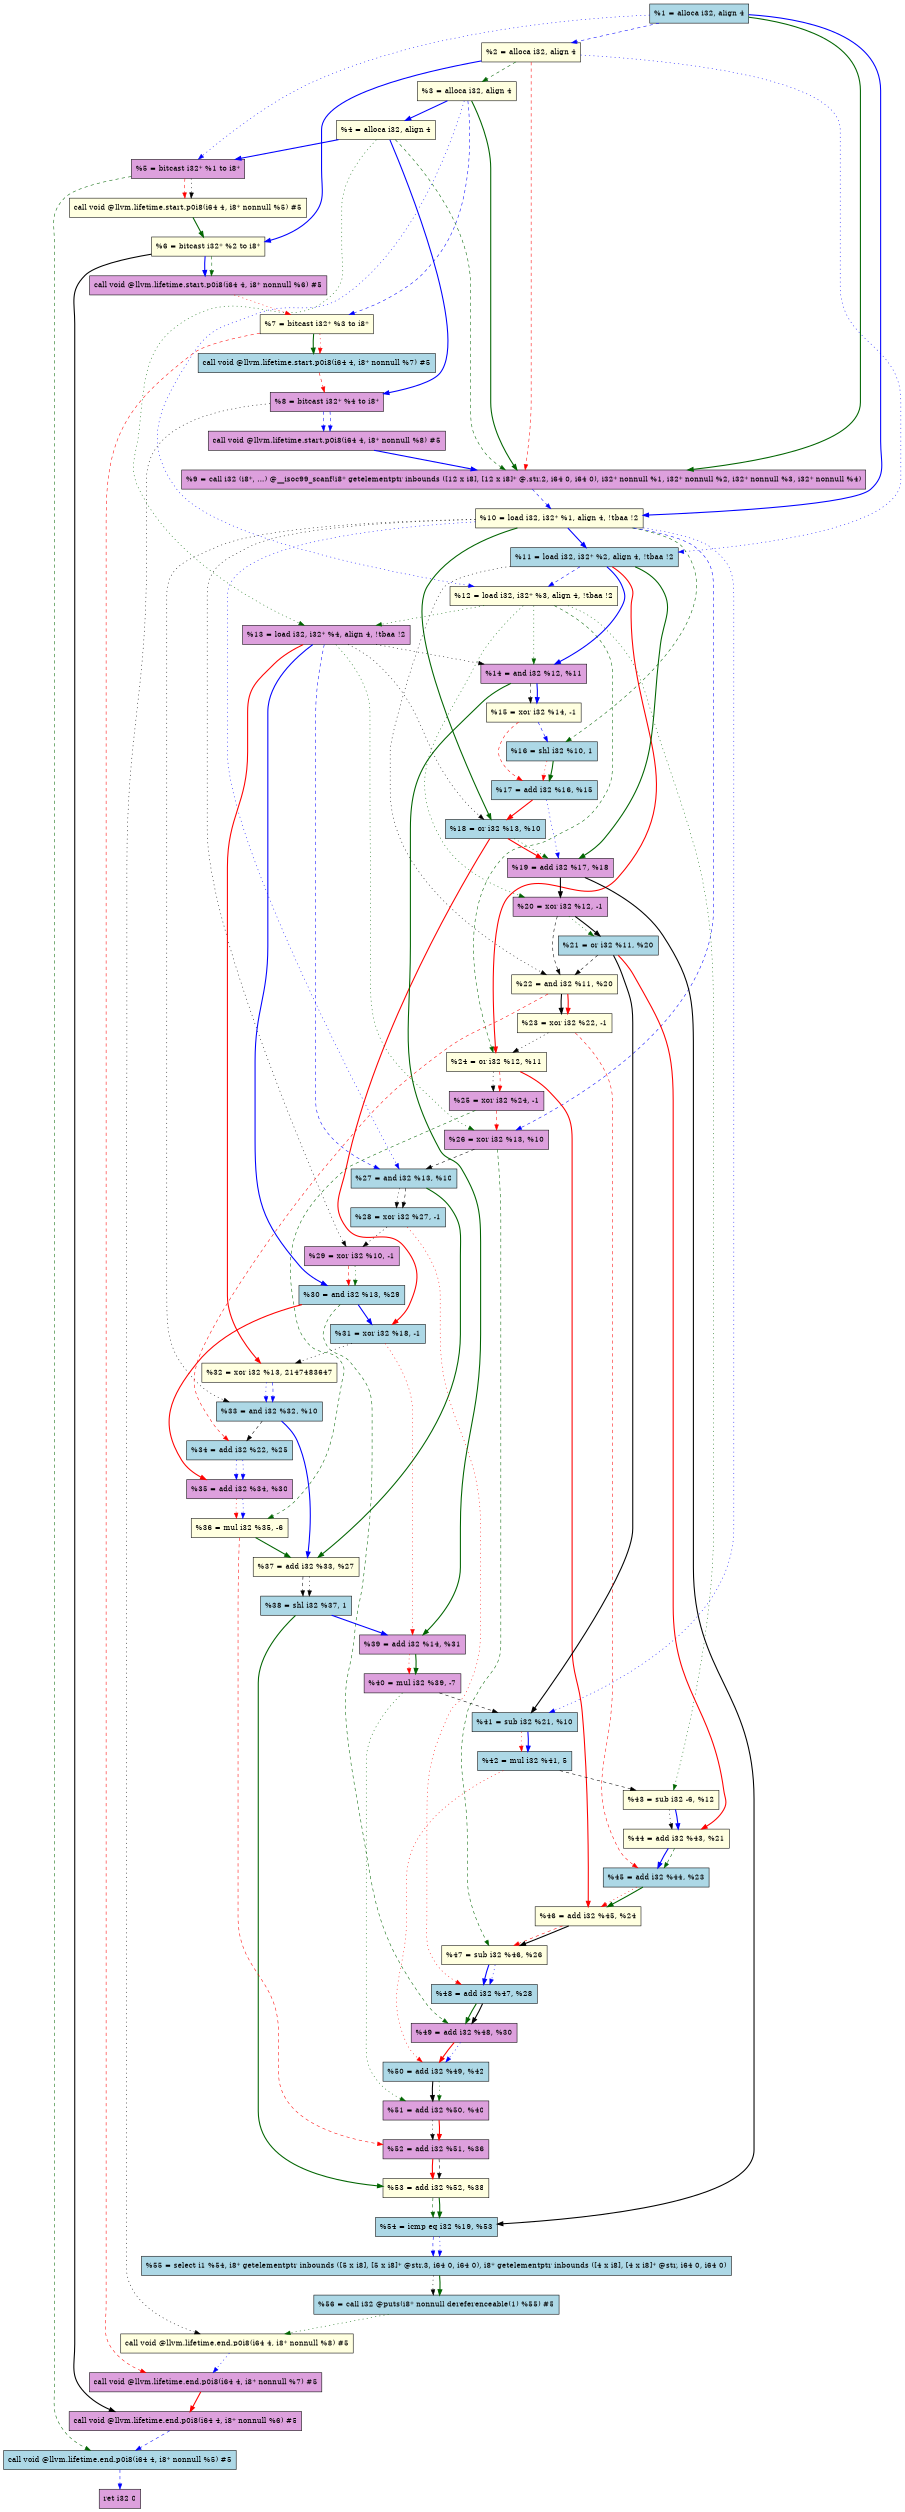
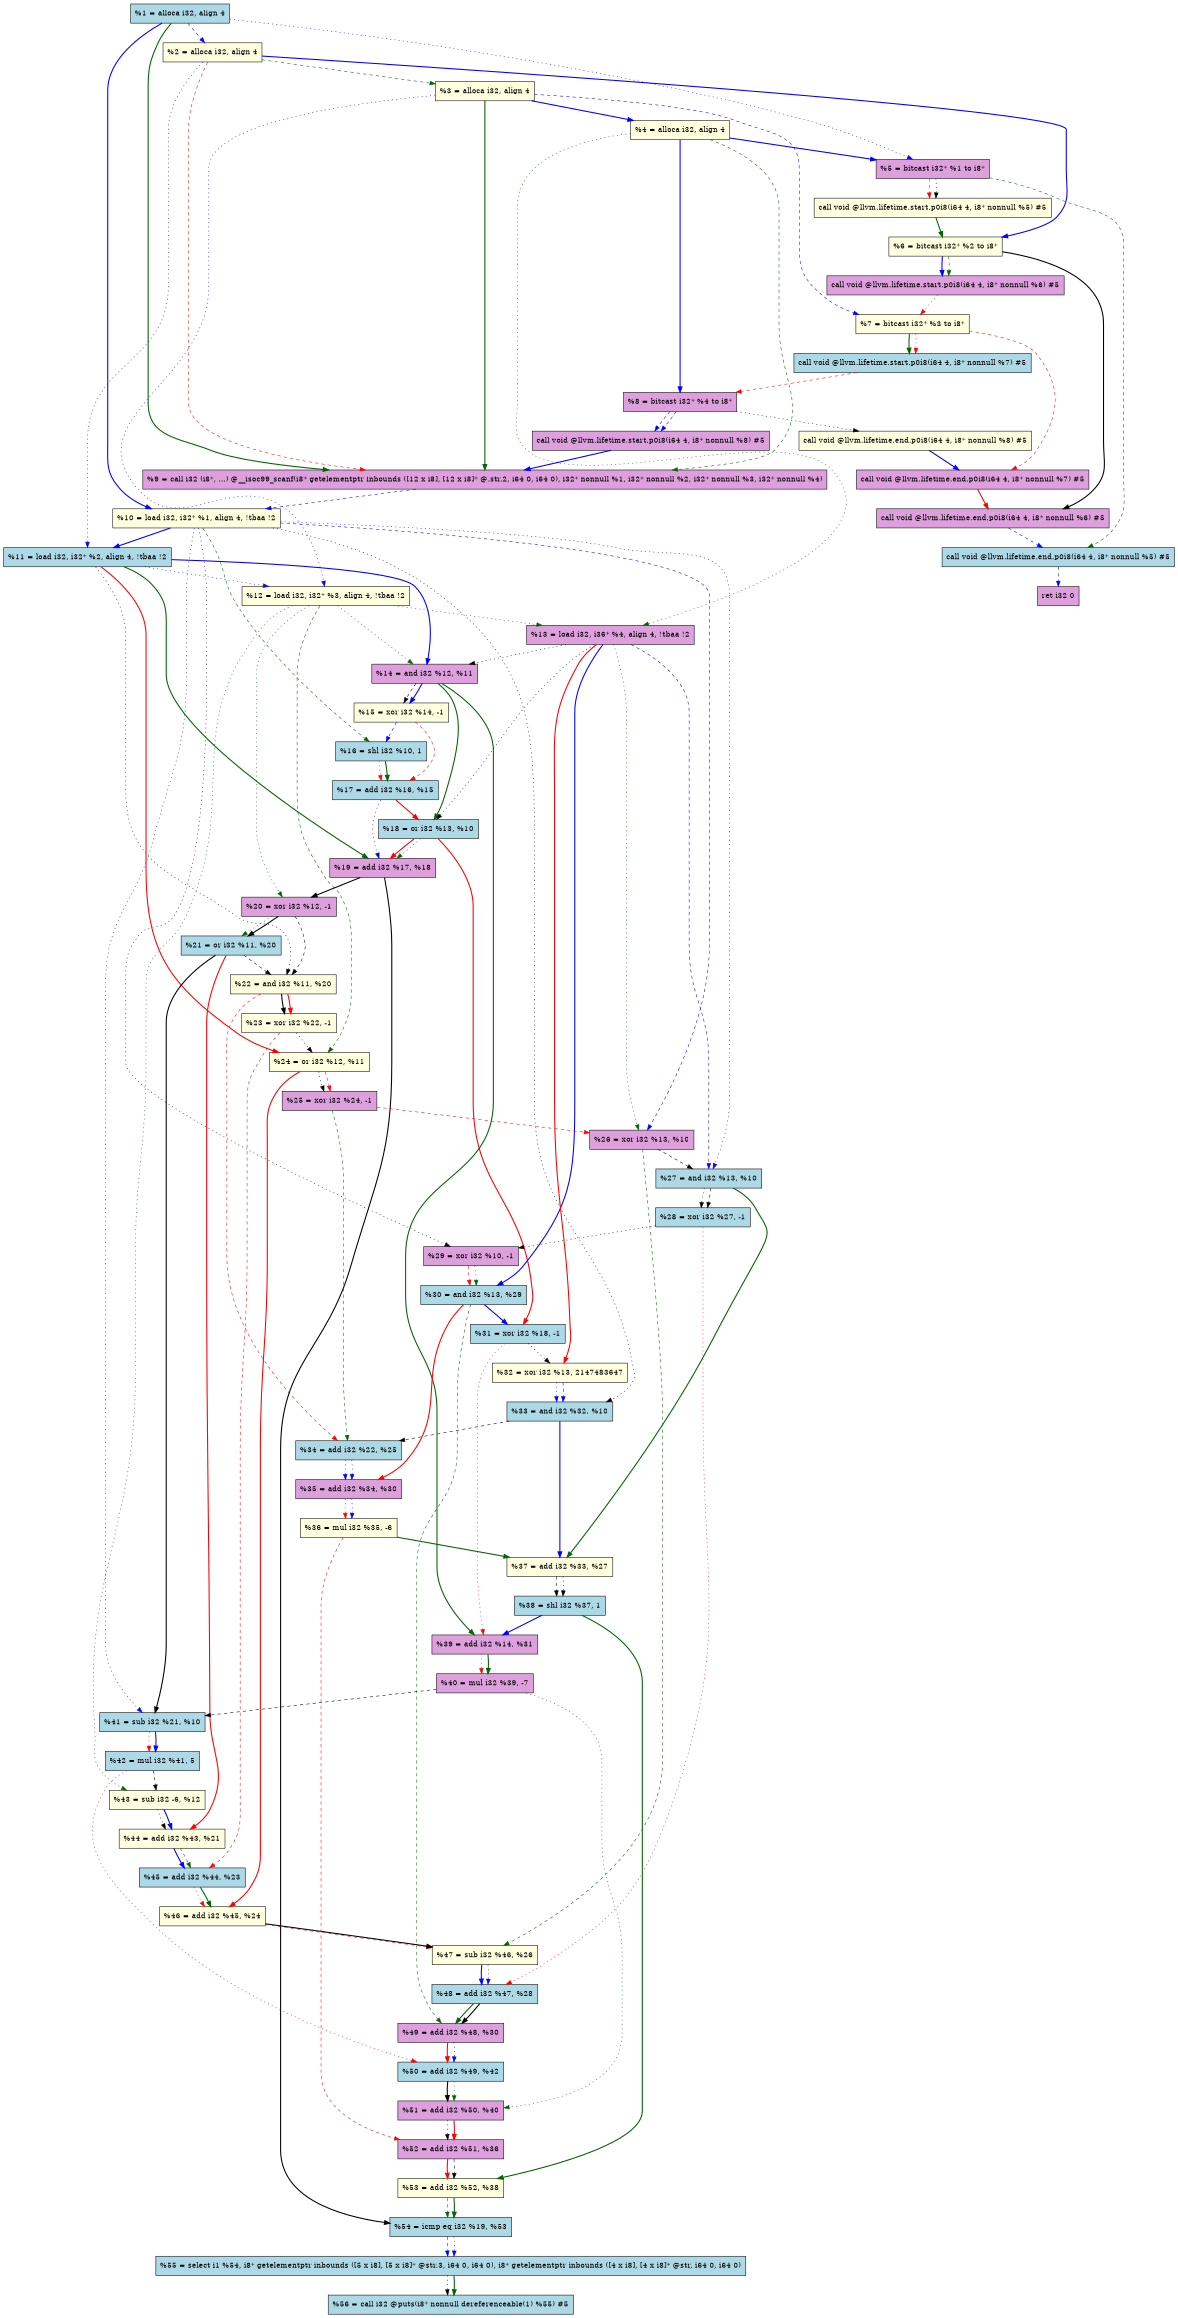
edge "%11 = load i32, i32* %2, align 4, !tbaa !2" -> "%12 = load i32, i32* %3, align 4, !tbaa !2": style dashed -> dotted
node "%13 = load i32, i32* %4, align 4, !tbaa !2": label "%13 = load i32, i32* %4, align 4, !tbaa !2" -> "%13 = load i32, i36* %4, align 4, !tbaa !2"
edge "%10 = load i32, i32* %1, align 4, !tbaa !2" -> "%18 = or i32 %13, %10": now "%14 = and i32 %12, %11" -> "%18 = or i32 %13, %10"
edge "%25 = xor i32 %24, -1" -> "%36 = mul i32 %35, -6": now "%25 = xor i32 %24, -1" -> "%34 = add i32 %22, %25"
edge "%56 = call i32 @puts(i8* nonnull dereferenceable(1) %55) #5" -> "call void @llvm.lifetime.end.p0i8(i64 4, i8* nonnull %8) #5": removed
edge "call void @llvm.lifetime.end.p0i8(i64 4, i8* nonnull %8) #5" -> "call void @llvm.lifetime.end.p0i8(i64 4, i8* nonnull %7) #5": style dotted -> bold
